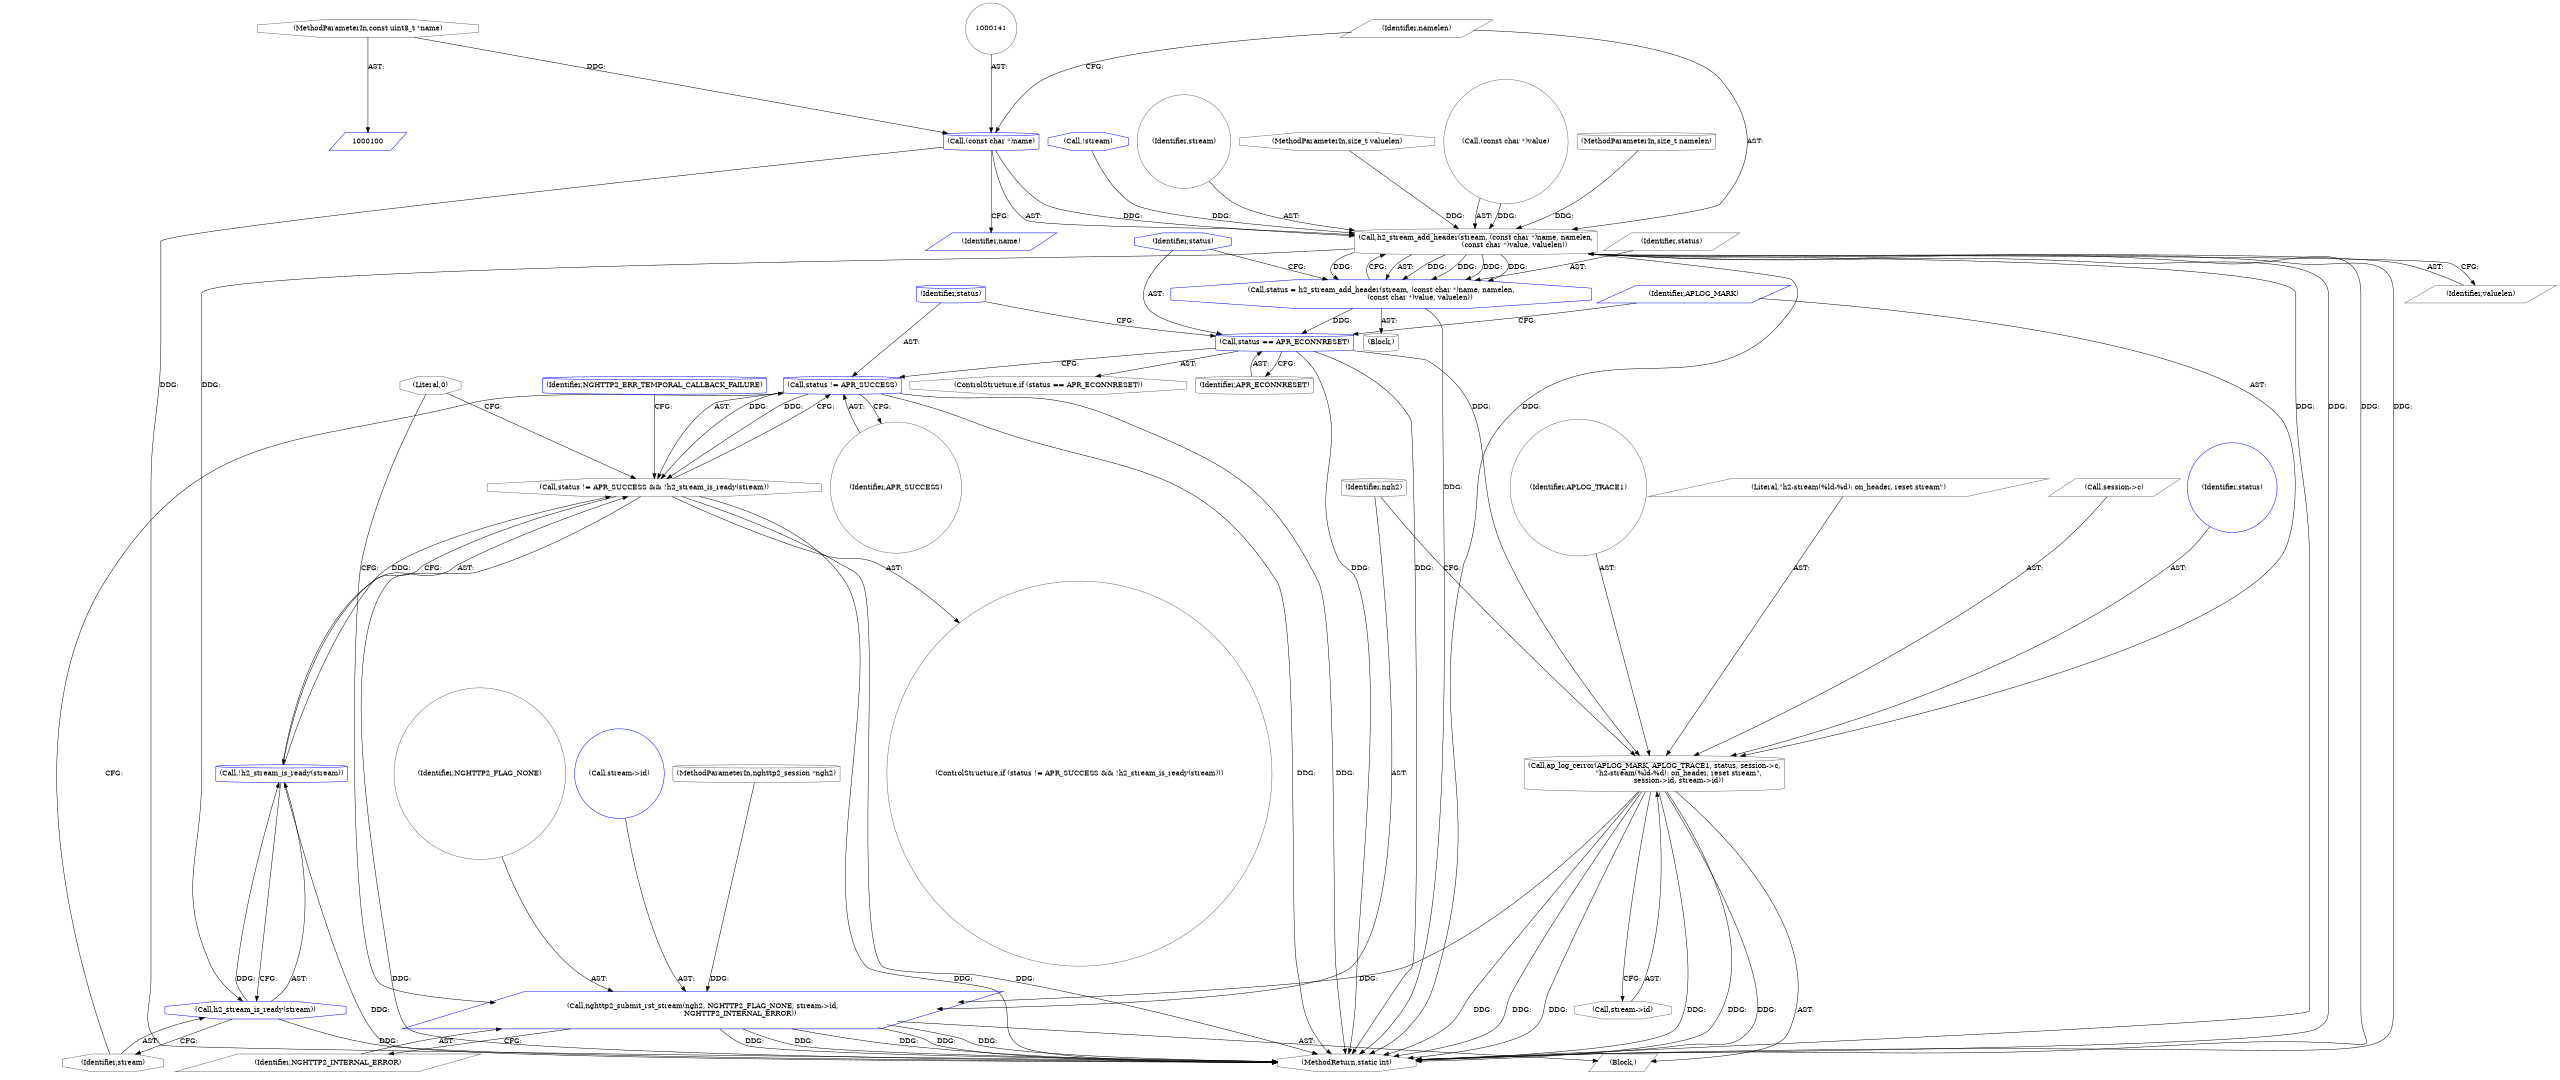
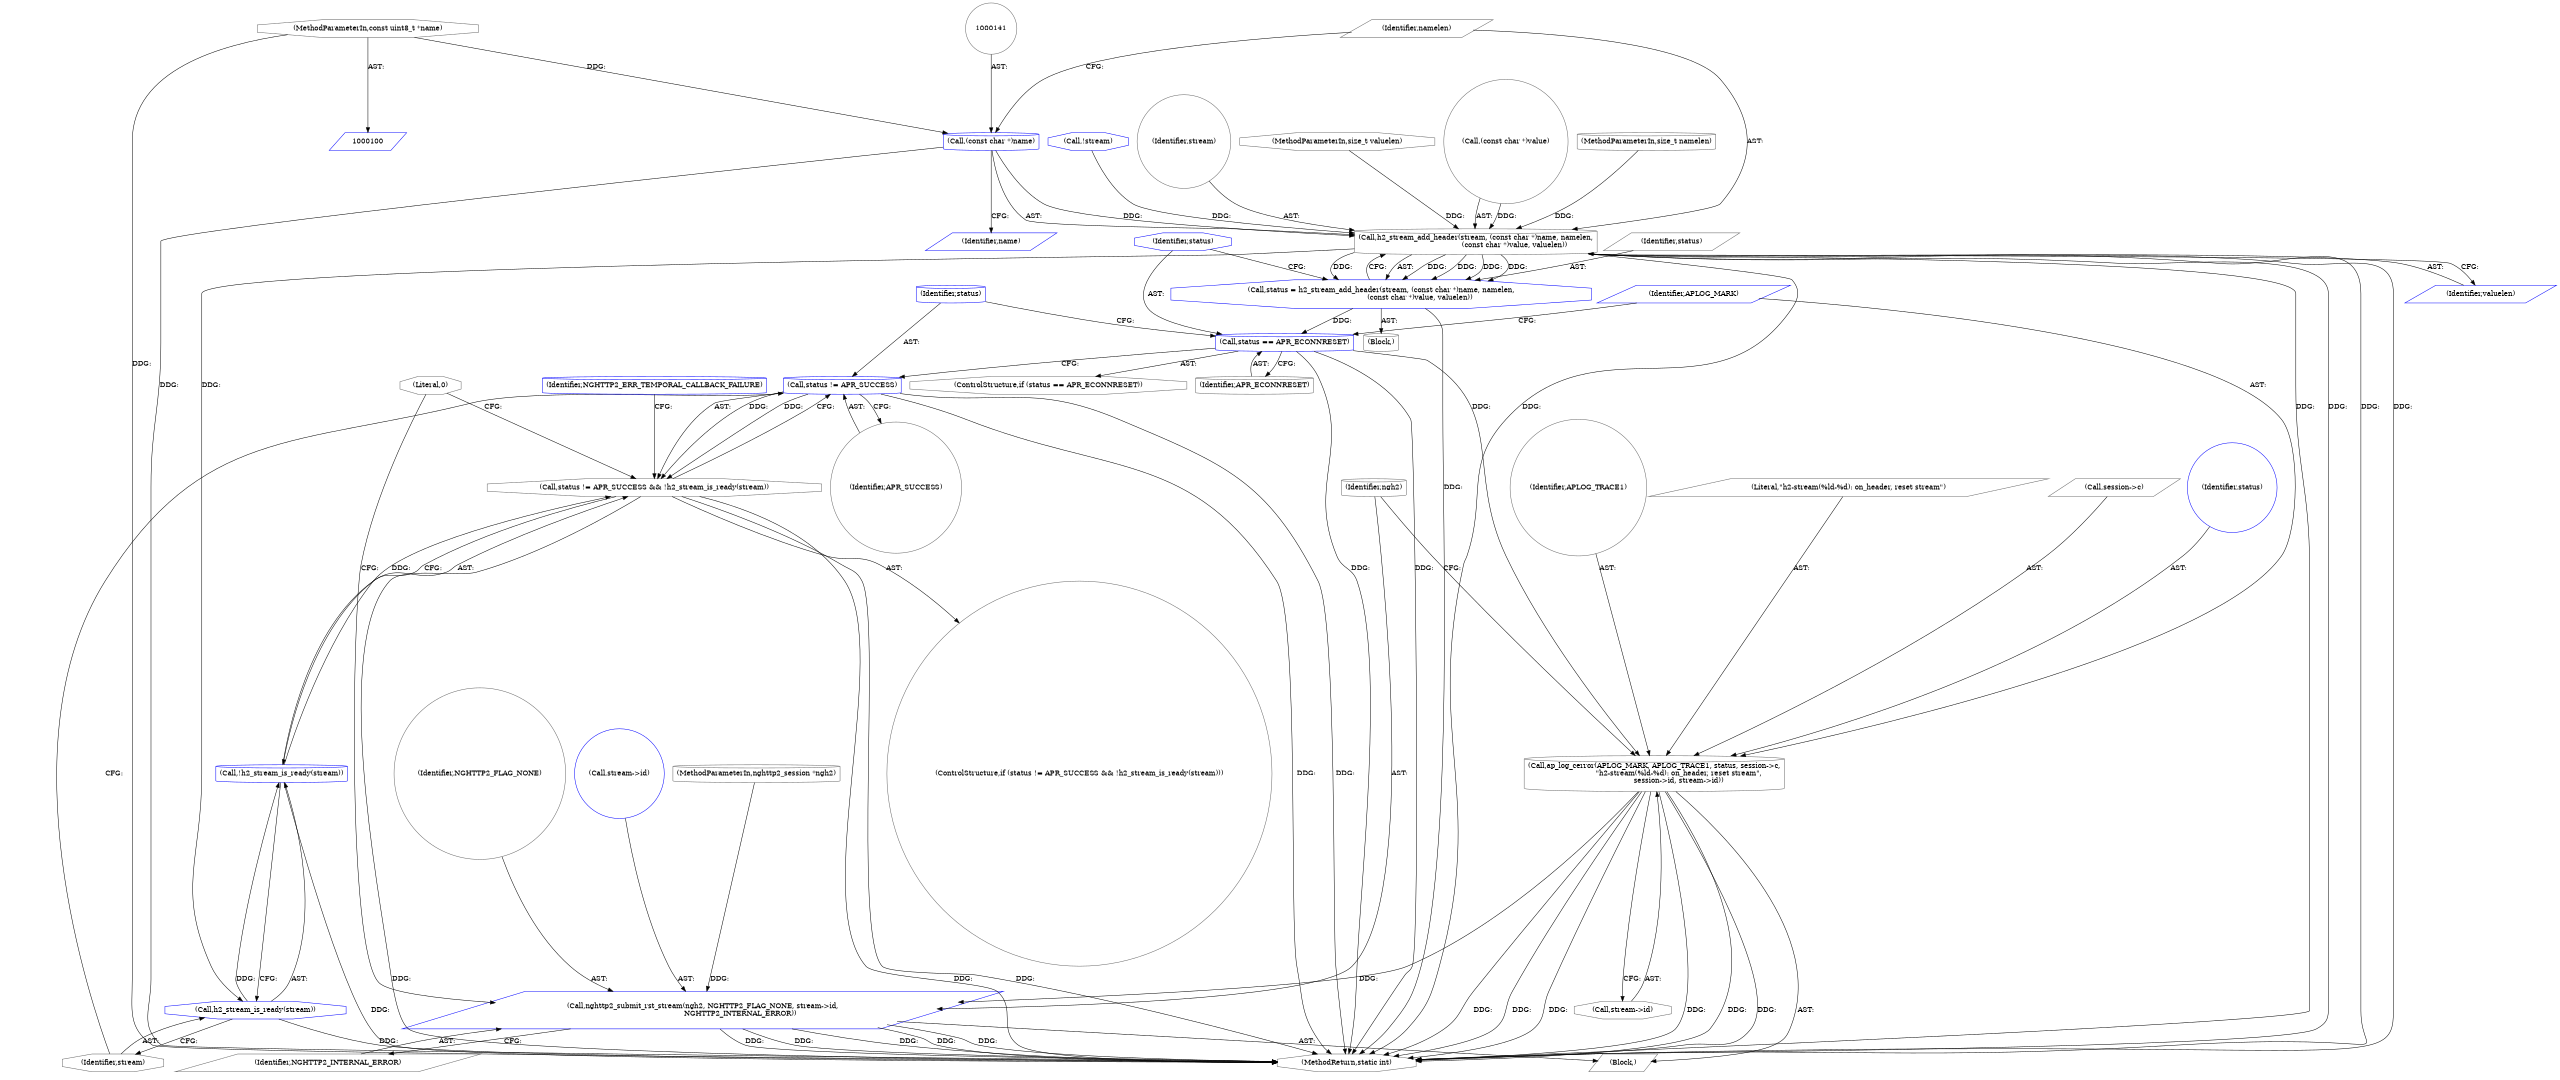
node "(Identifier,valuelen)": color gray40 -> blue
edge "(MethodParameterIn,const uint8_t *name)" -> "(MethodReturn,static int)": added, label "DDG:"
